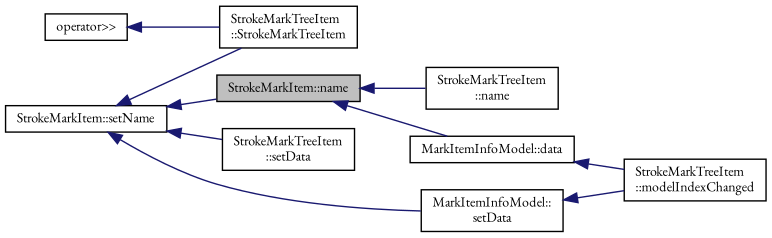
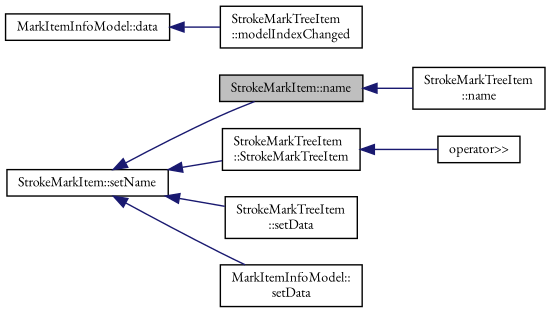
edge "StrokeMarkTreeItem ::StrokeMarkTreeItem" -> "operator>>": reversed
edge "MarkItemInfoModel::data" -> "StrokeMarkItem::name": removed
edge "StrokeMarkTreeItem ::modelIndexChanged" -> "MarkItemInfoModel:: setData": removed
